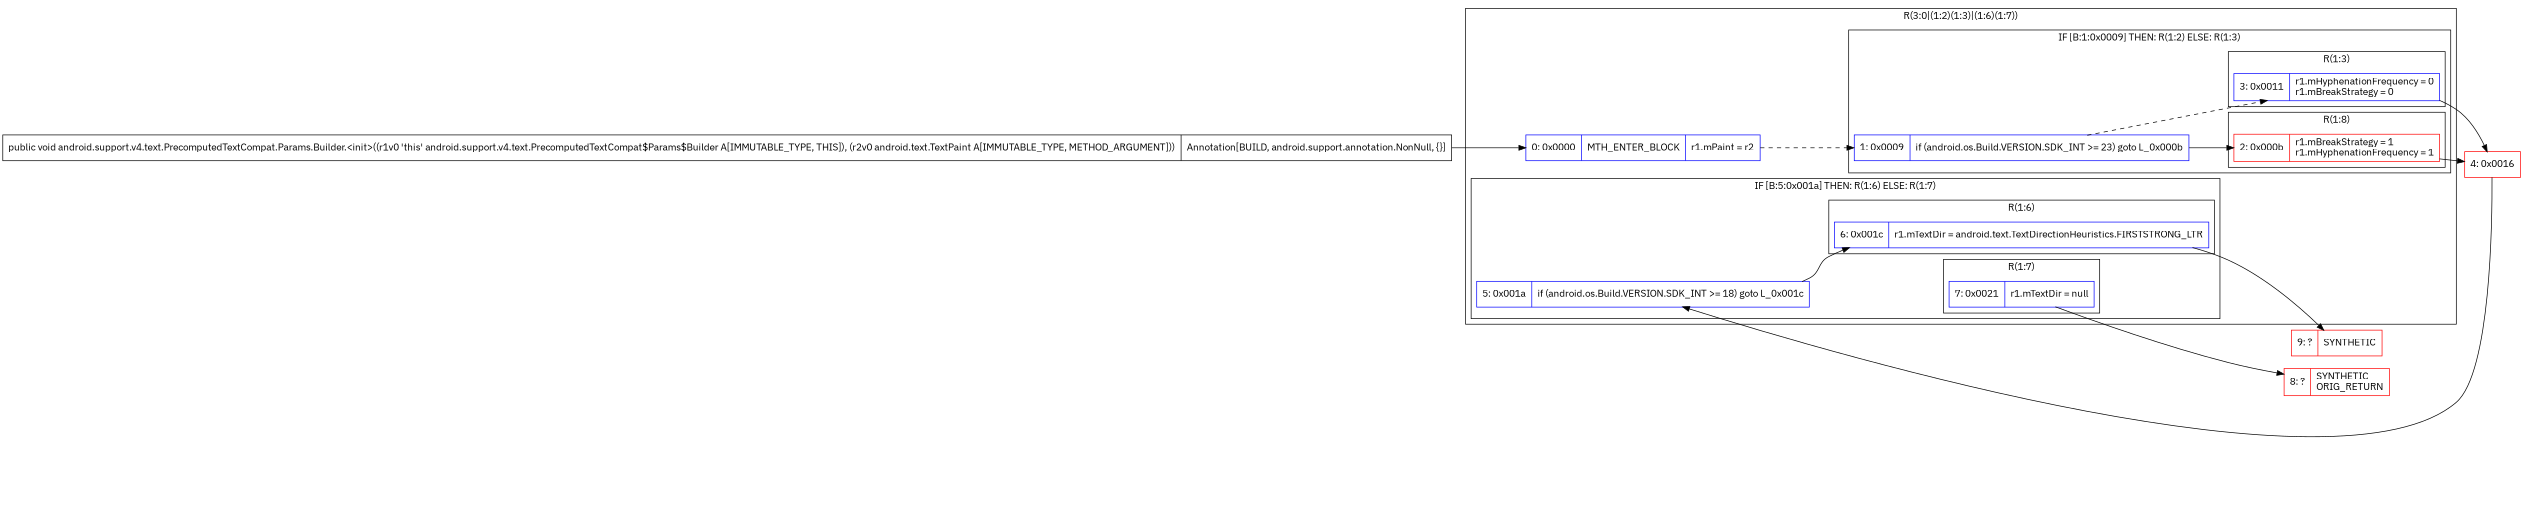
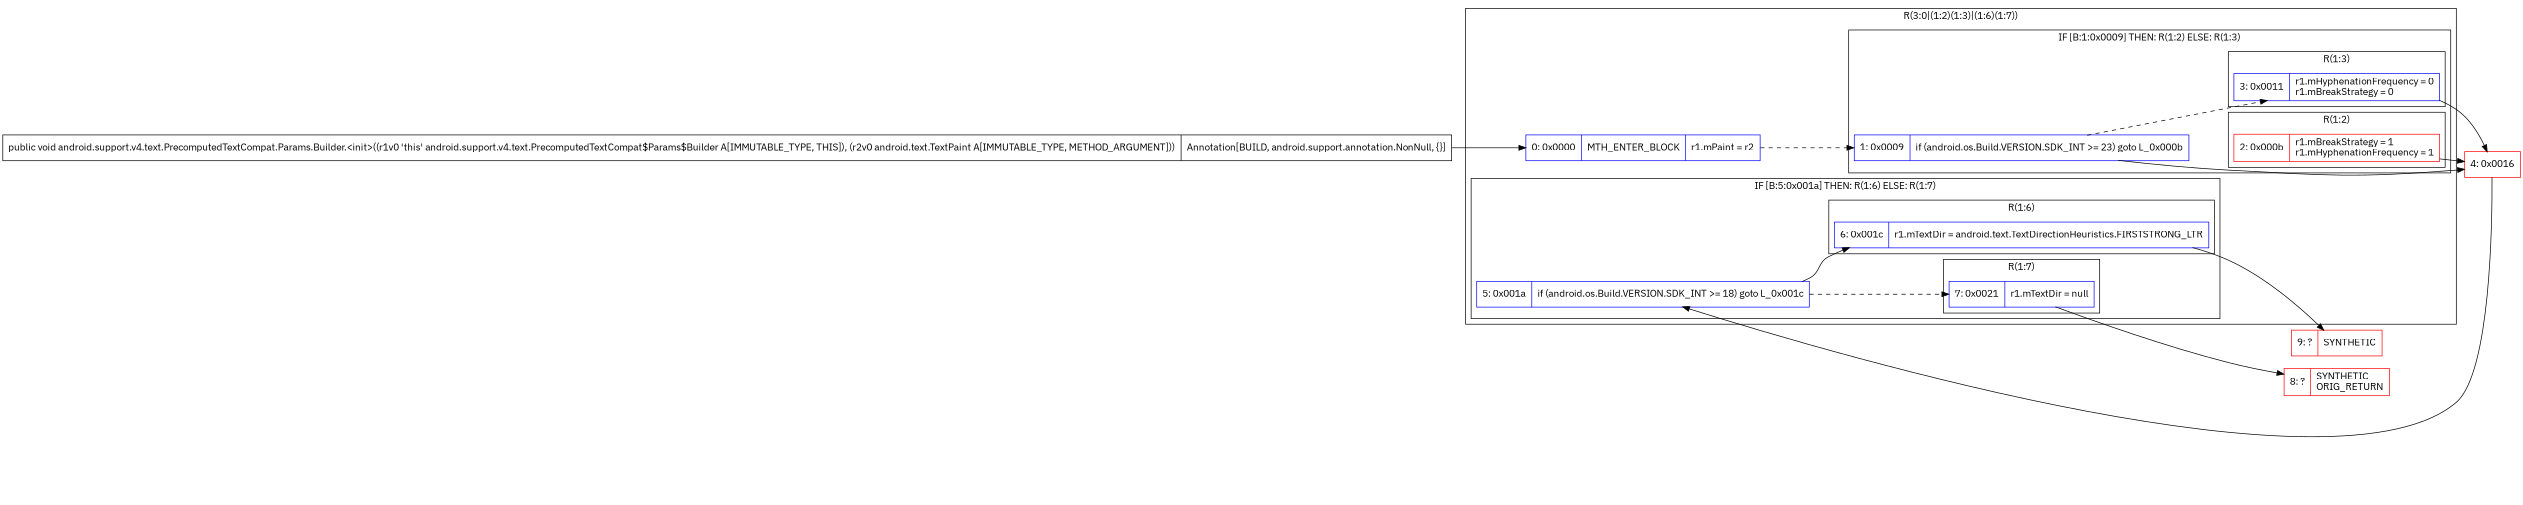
cluster "R(1:8)": label "R(1:8)" -> "R(1:2)"
edge "1: 0x0009" -> "2: 0x000b": now "1: 0x0009" -> "4: 0x0016"
edge "5: 0x001a" -> "7: 0x0021": added
